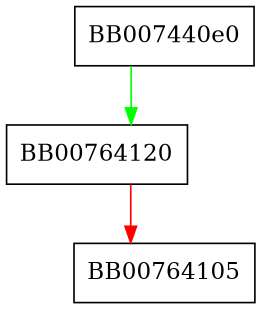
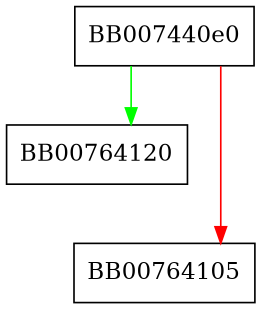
edge "BB00764120" -> "BB00764105": now "BB007440e0" -> "BB00764105"
